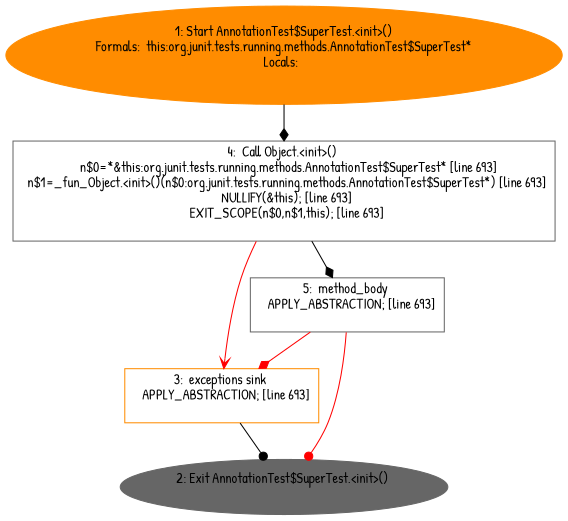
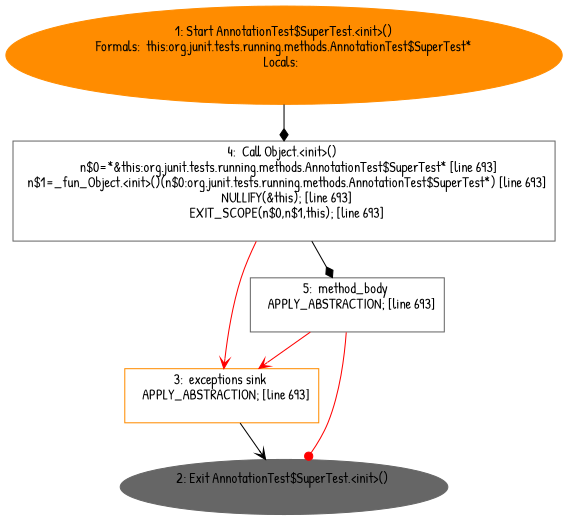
edge "5:  method_body APPLY_ABSTRACTION; [line 693]" -> "3:  exceptions sink APPLY_ABSTRACTION; [line 693]": arrowhead diamond -> vee
edge "3:  exceptions sink APPLY_ABSTRACTION; [line 693]" -> "2: Exit AnnotationTest$SuperTest.<init>()": arrowhead dot -> vee
